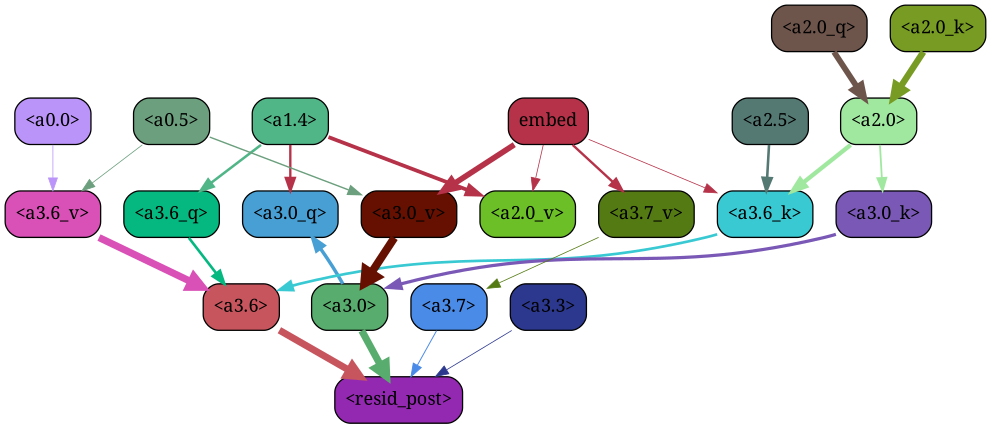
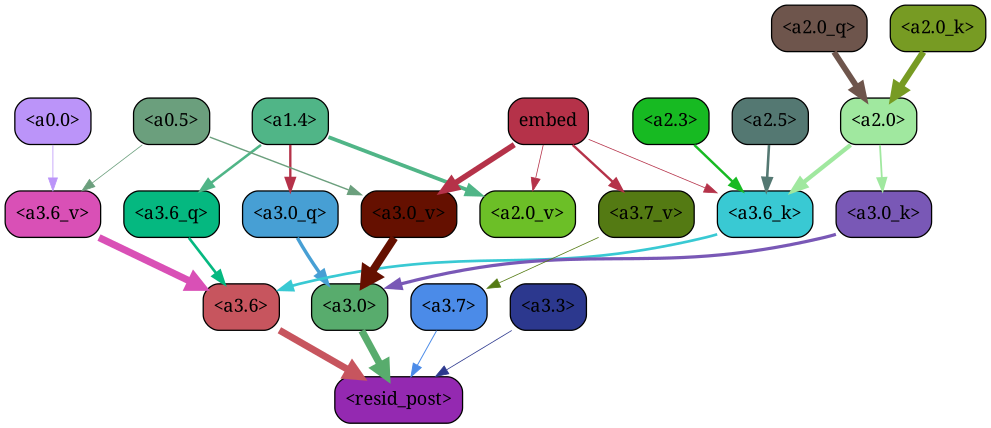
node "<a2.3>": added
edge "<a1.4>" -> "<a2.0_v>": color #b53249 -> #50b587
edge "<a3.0>" -> "<a3.0_q>": reversed
